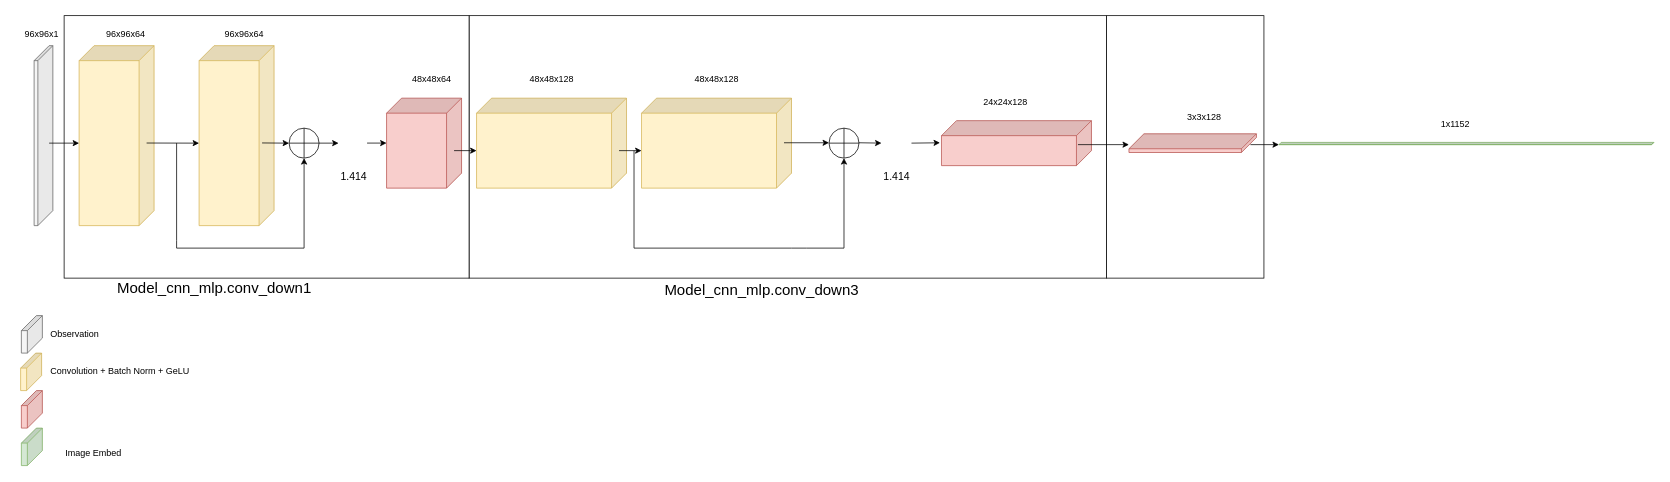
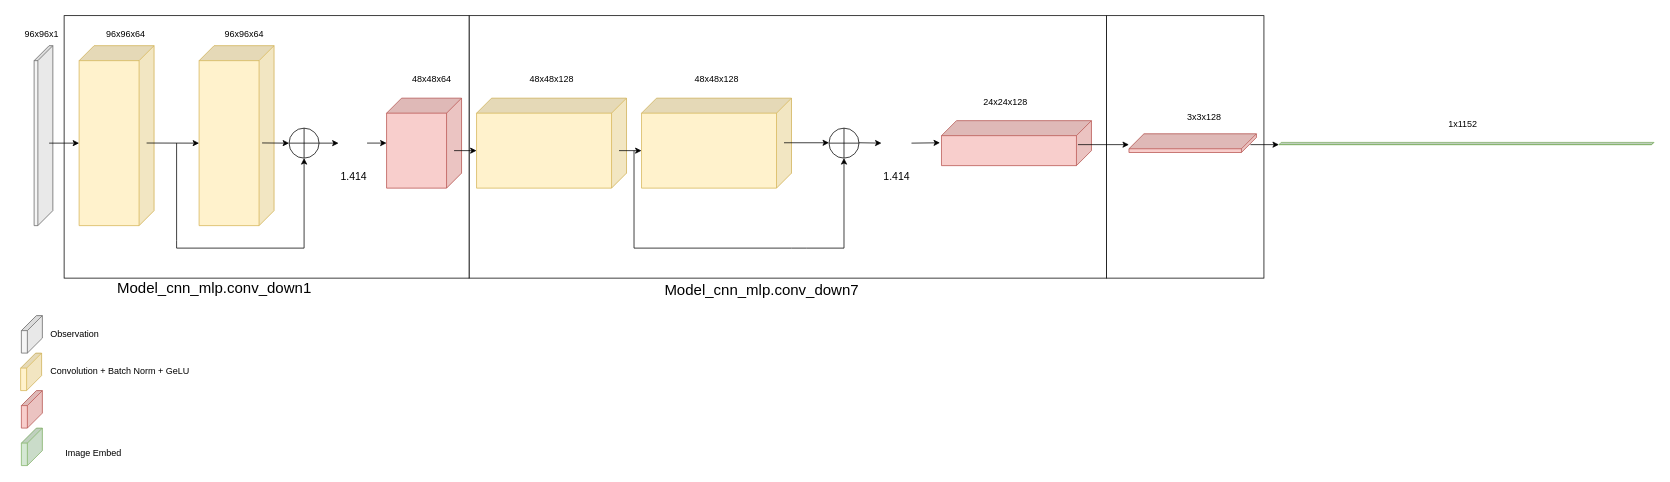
node "1x1152": moved (1455, 124) -> (1463, 124)
node "Model_cnn_mlp.conv_down3": label "Model_cnn_mlp.conv_down3" -> "Model_cnn_mlp.conv_down7"
